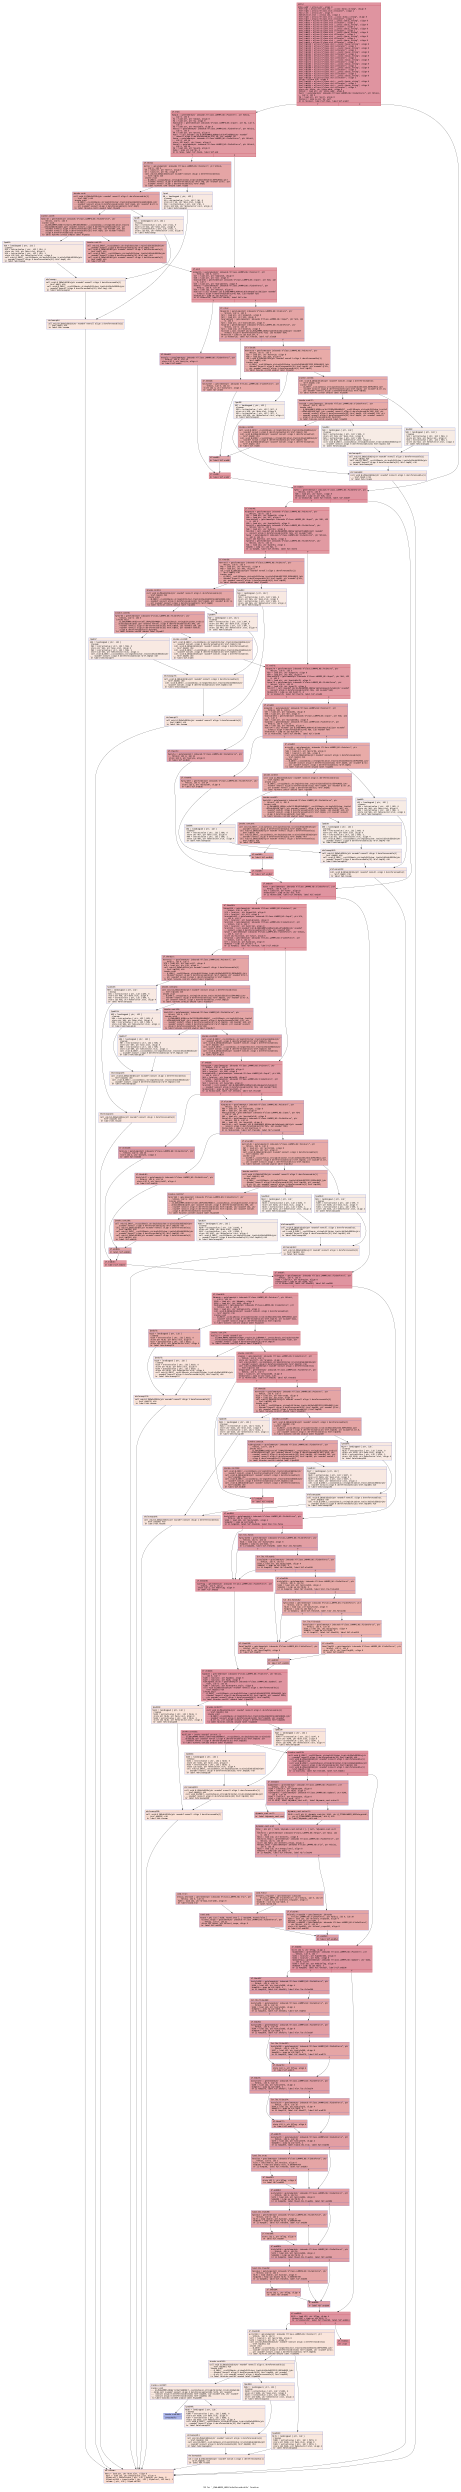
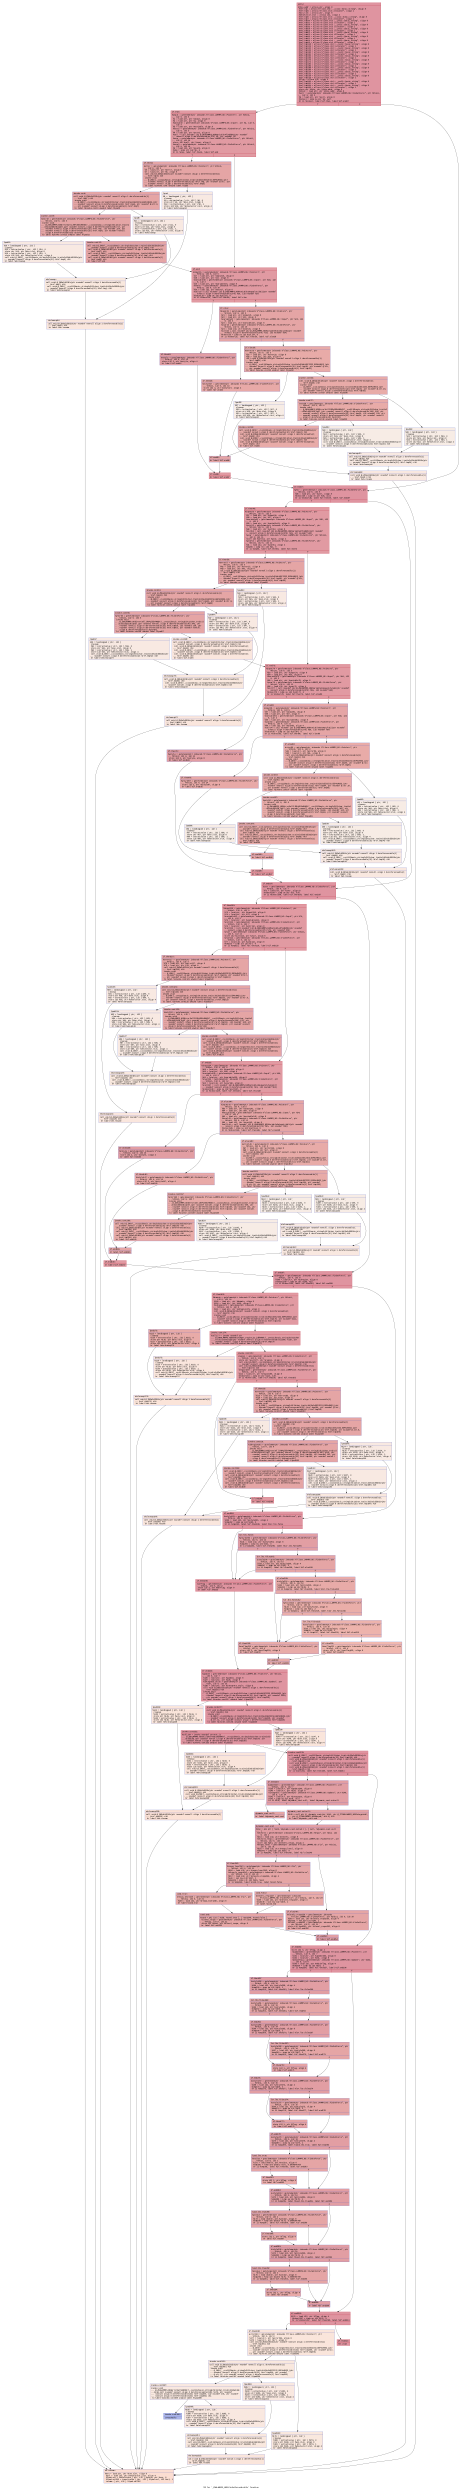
edge "invoke.cont97:" -> "invoke.cont100:": removed
node "if.then242:": added
